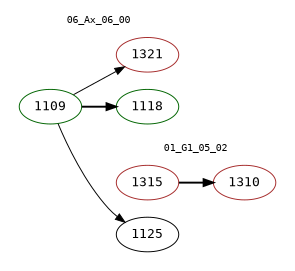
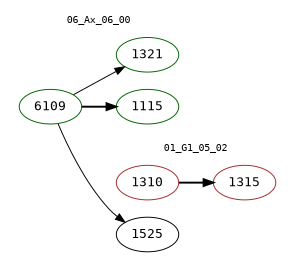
node "1321": color brown -> darkgreen
node "1109": label "1109" -> "6109"
node "1118": label "1118" -> "1115"
edge "1315" -> "1310": reversed
node "1125": label "1125" -> "1525"
